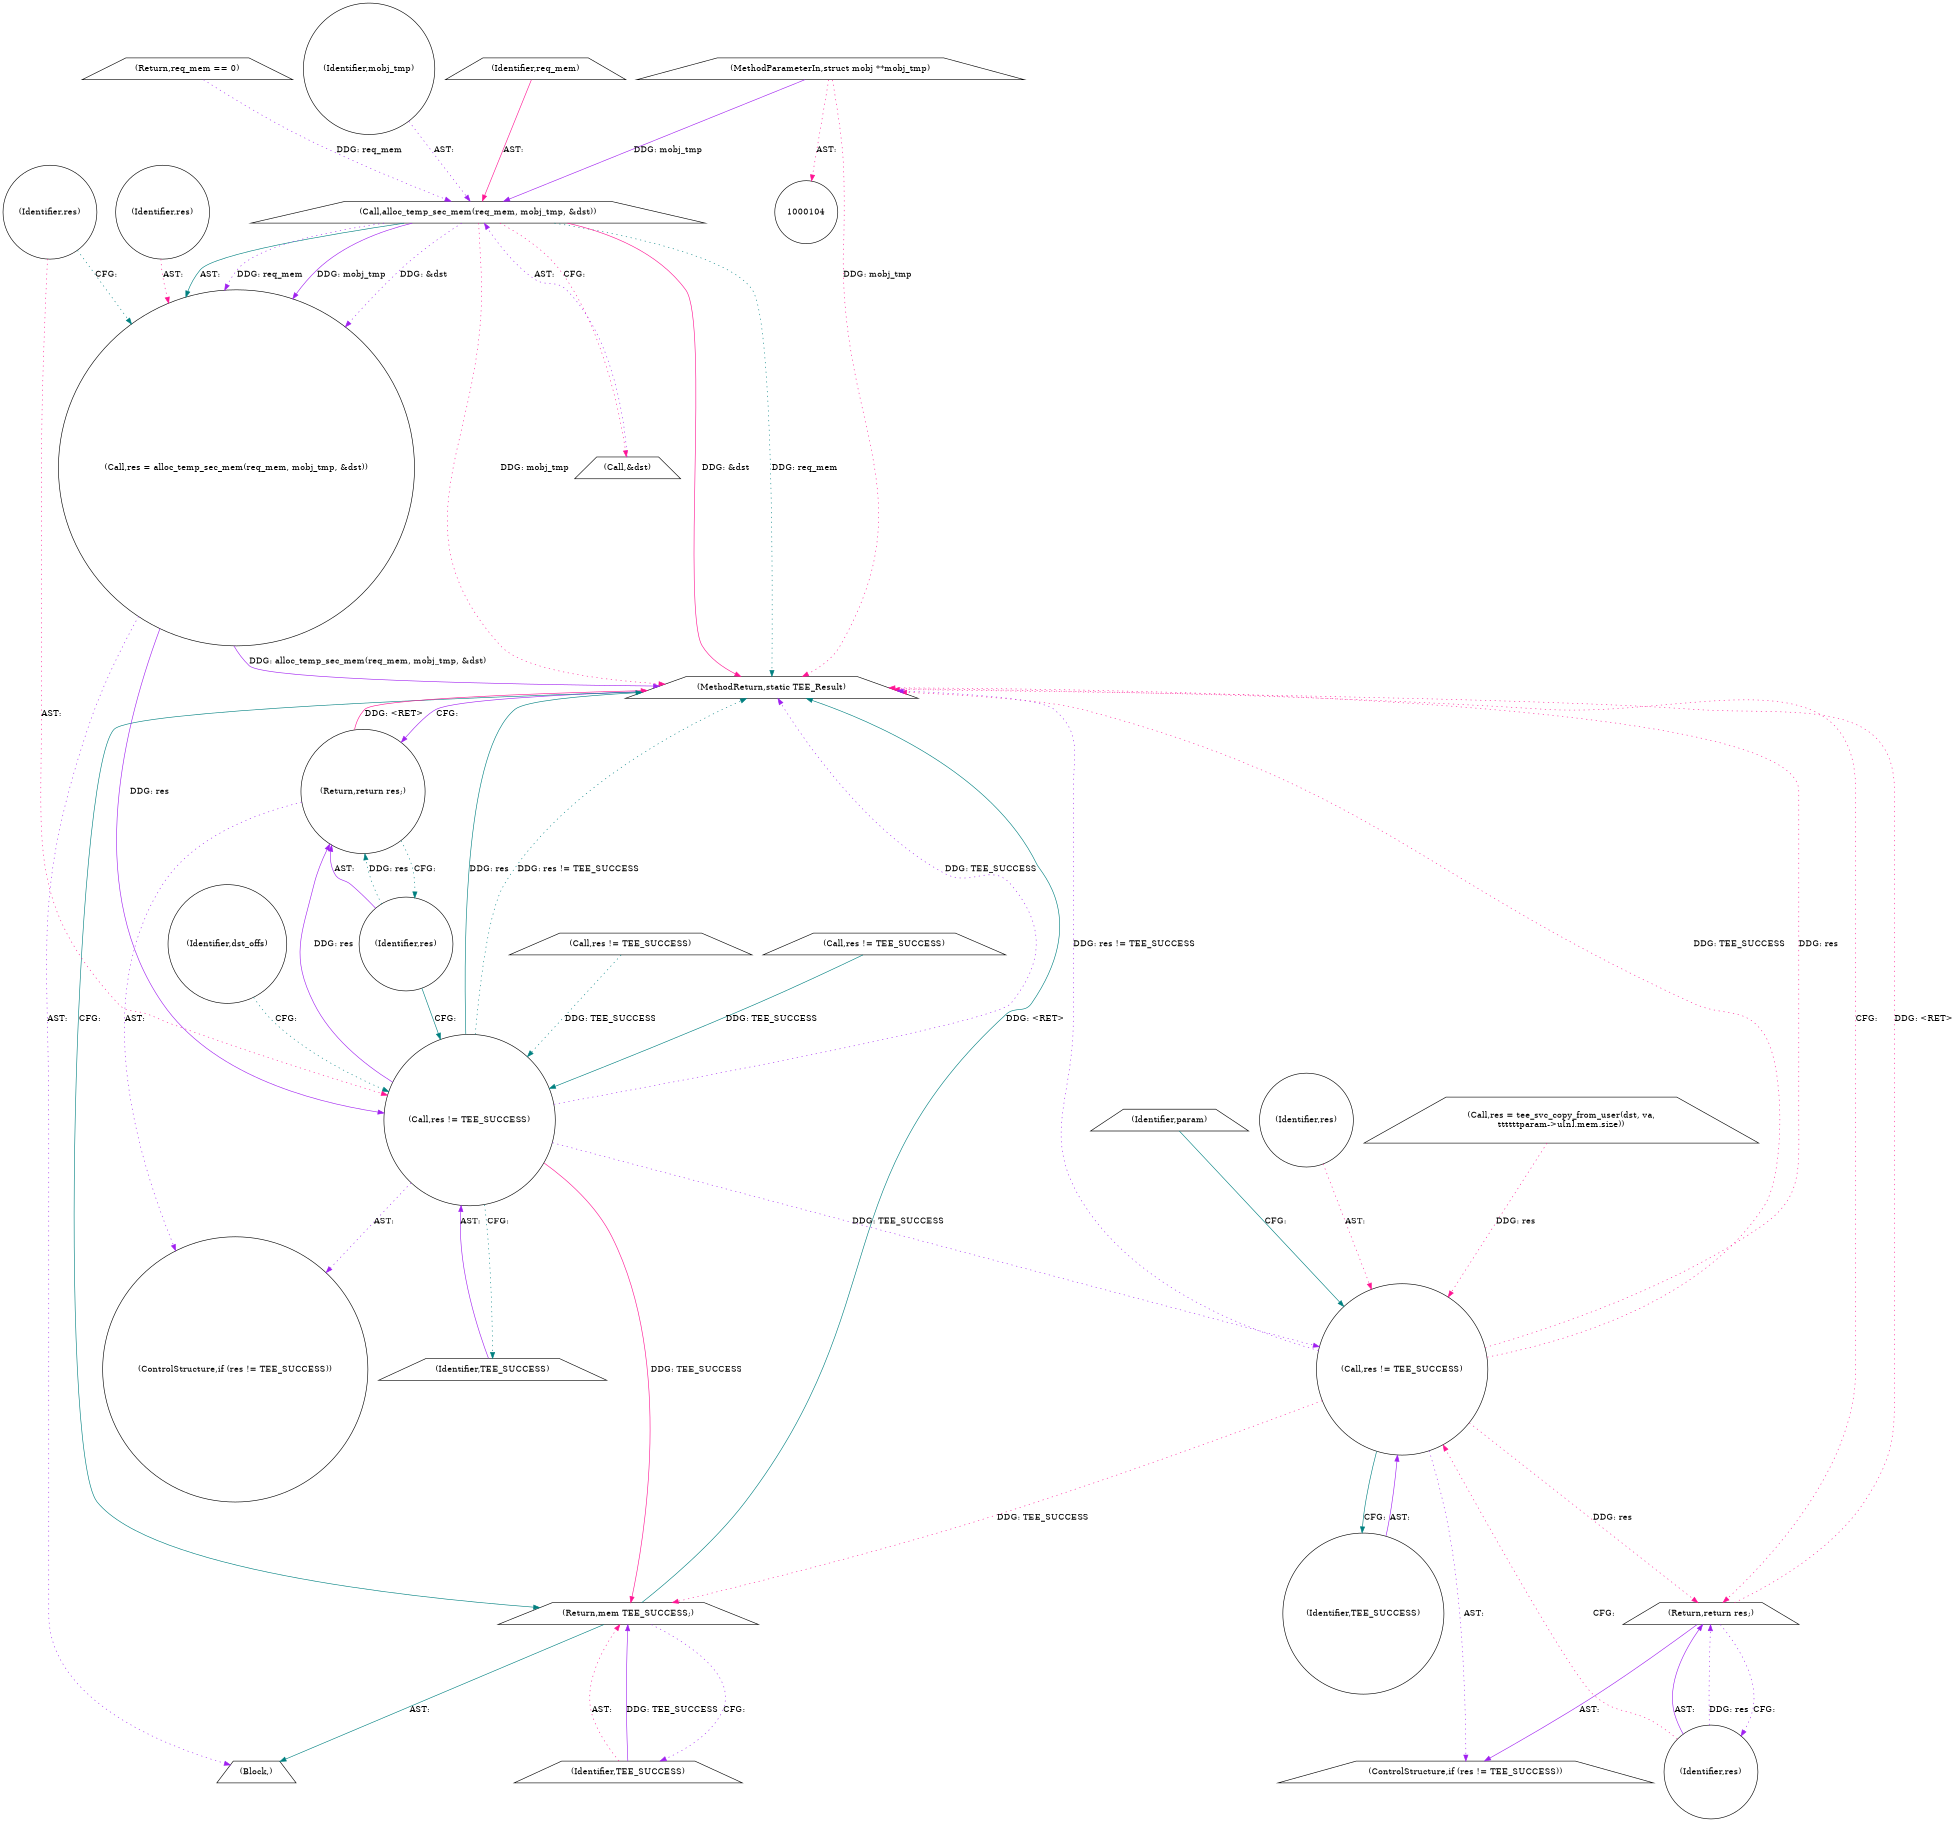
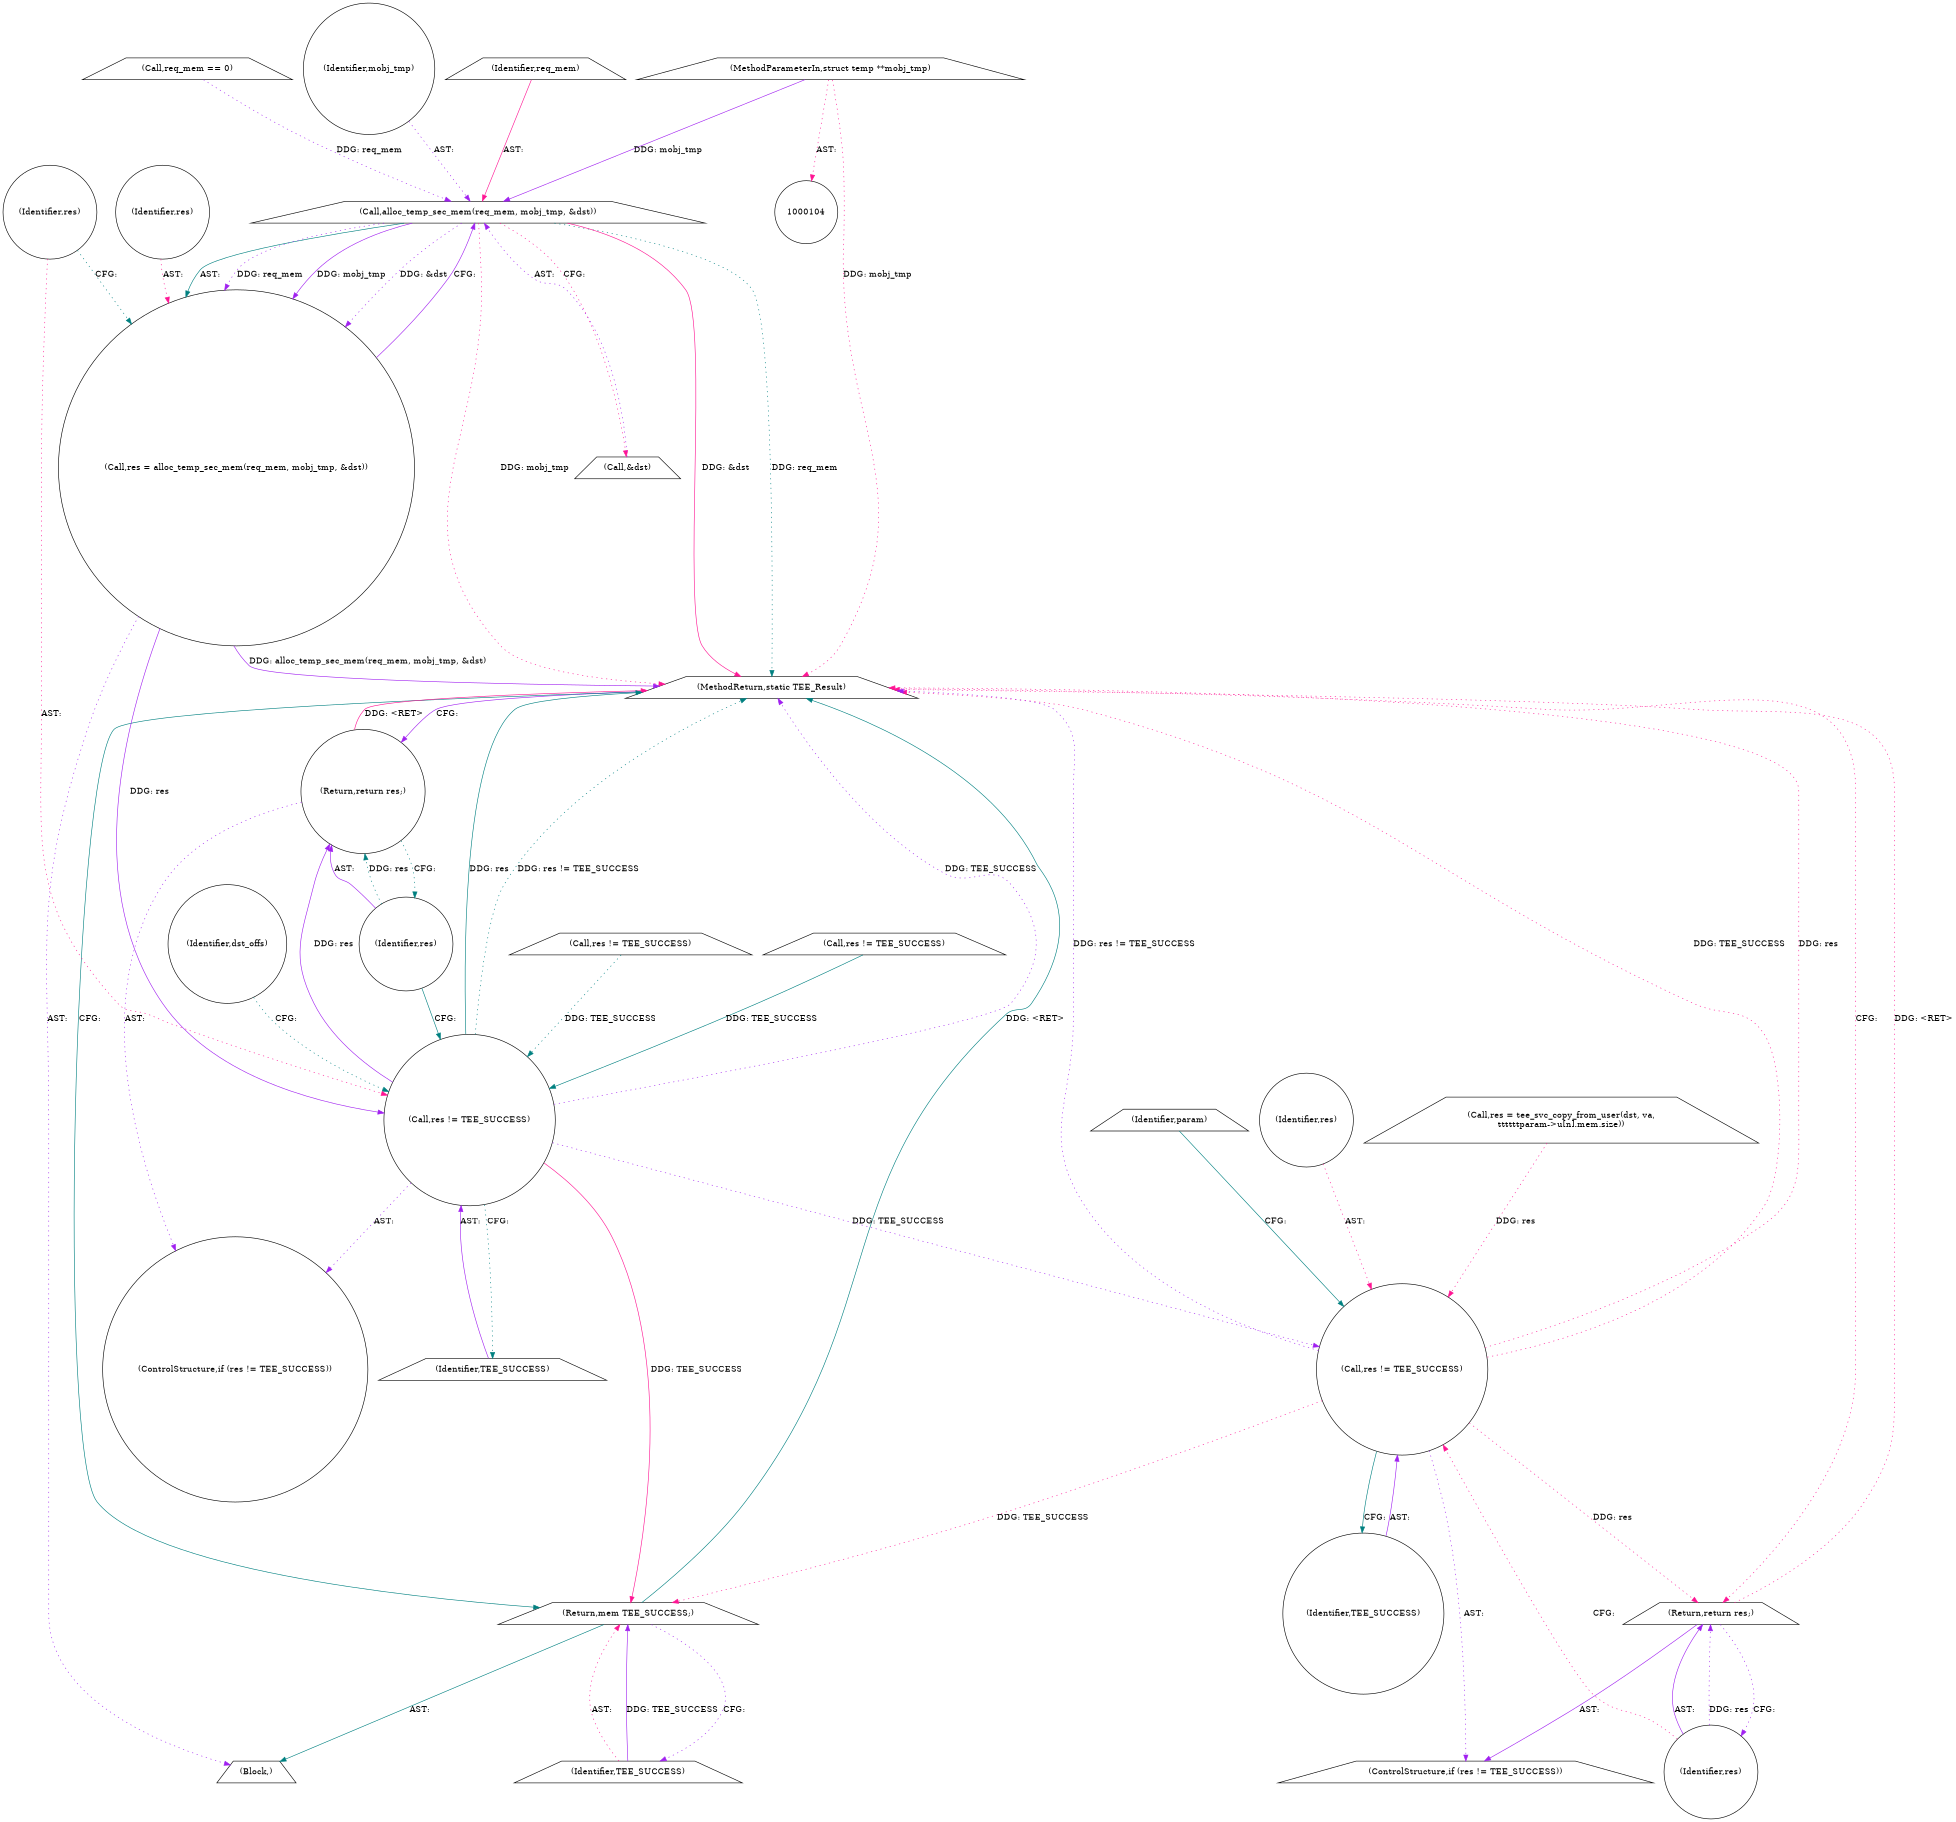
node "(Return,req_mem == 0)": label "(Return,req_mem == 0)" -> "(Call,req_mem == 0)"
node "(MethodParameterIn,struct mobj **mobj_tmp)": label "(MethodParameterIn,struct mobj **mobj_tmp)" -> "(MethodParameterIn,struct temp **mobj_tmp)"
edge "(Call,res = alloc_temp_sec_mem(req_mem, mobj_tmp, &dst))" -> "(Call,alloc_temp_sec_mem(req_mem, mobj_tmp, &dst))": added, label "CFG:"
